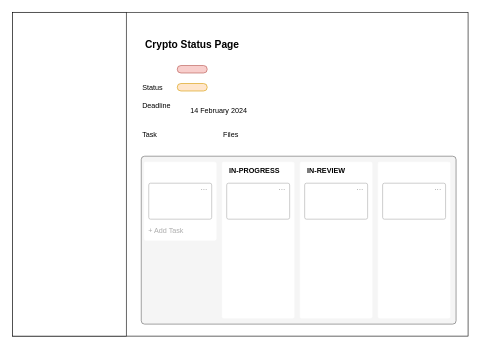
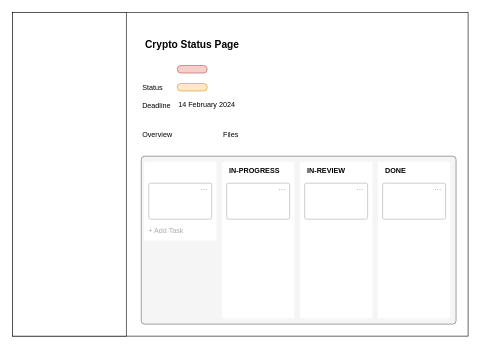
node "14 February 2024": moved (222, 111) -> (210, 105)
node "Task": label "Task" -> "Overview"
node "DONE": added
